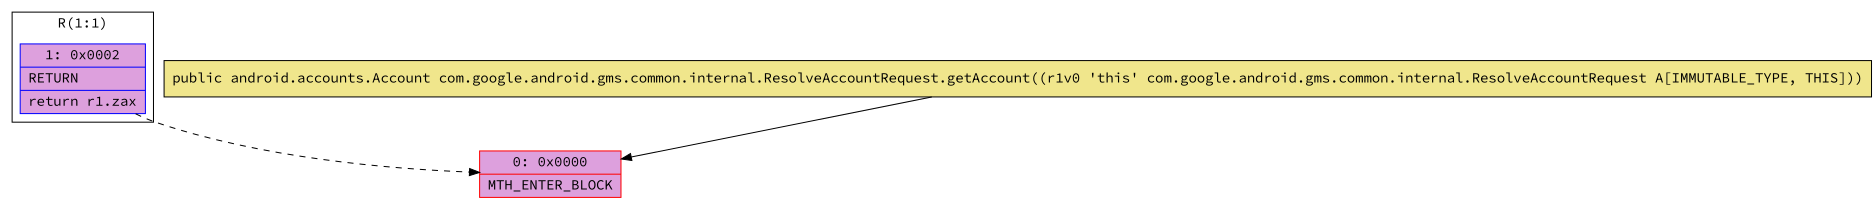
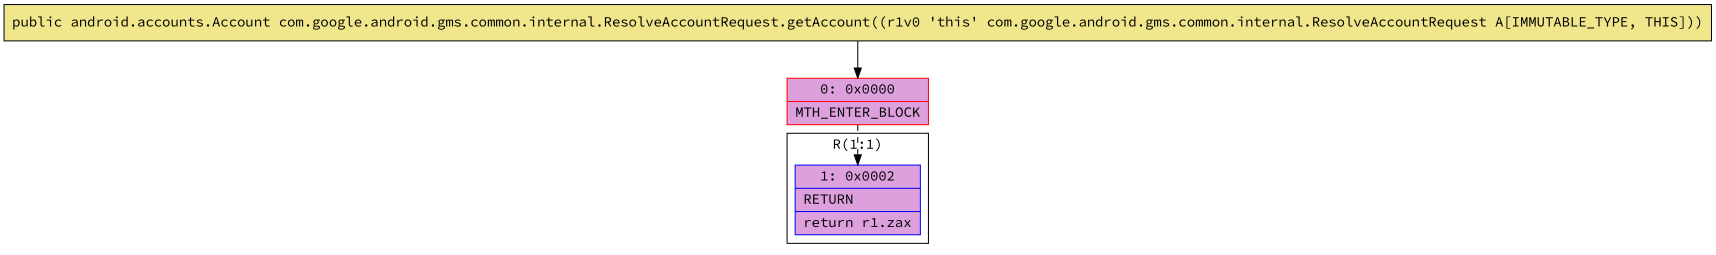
edge "1: 0x0002" -> "0: 0x0000": reversed
